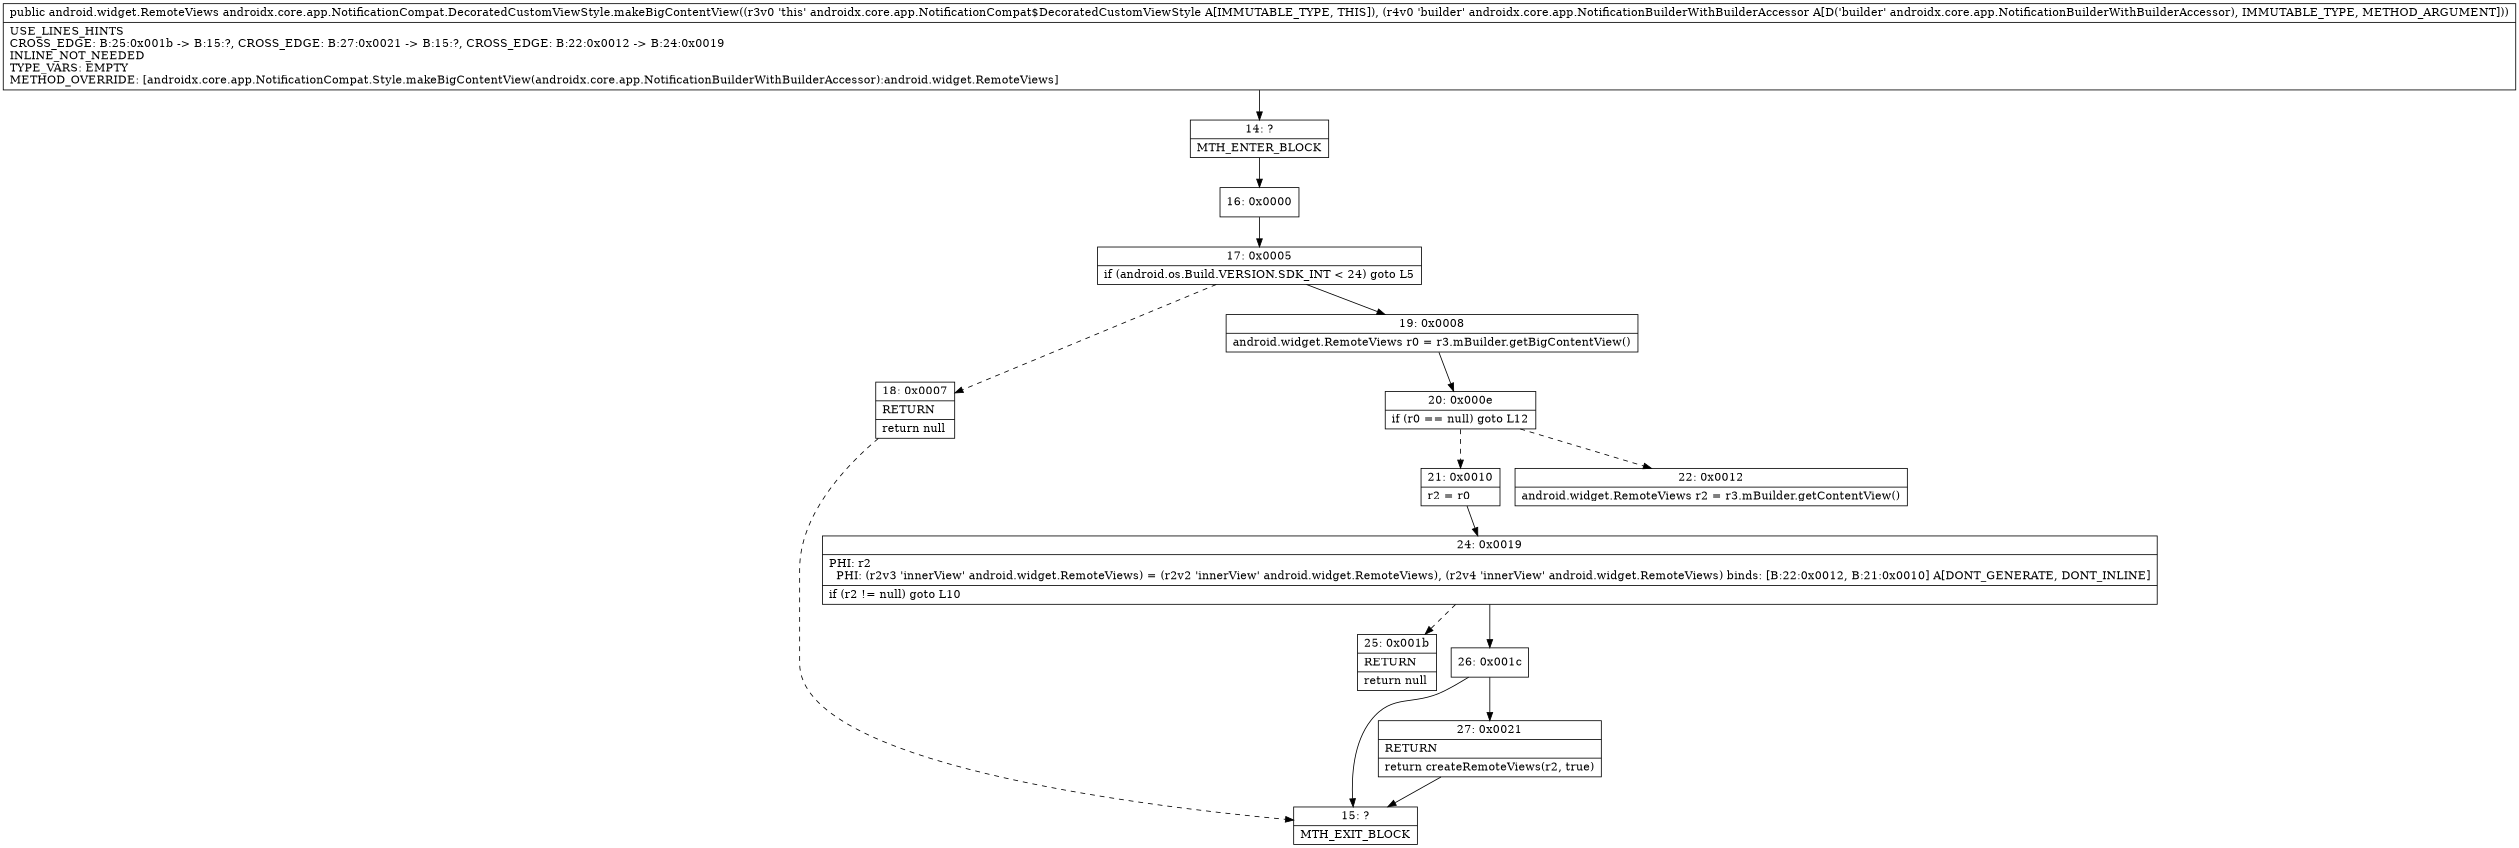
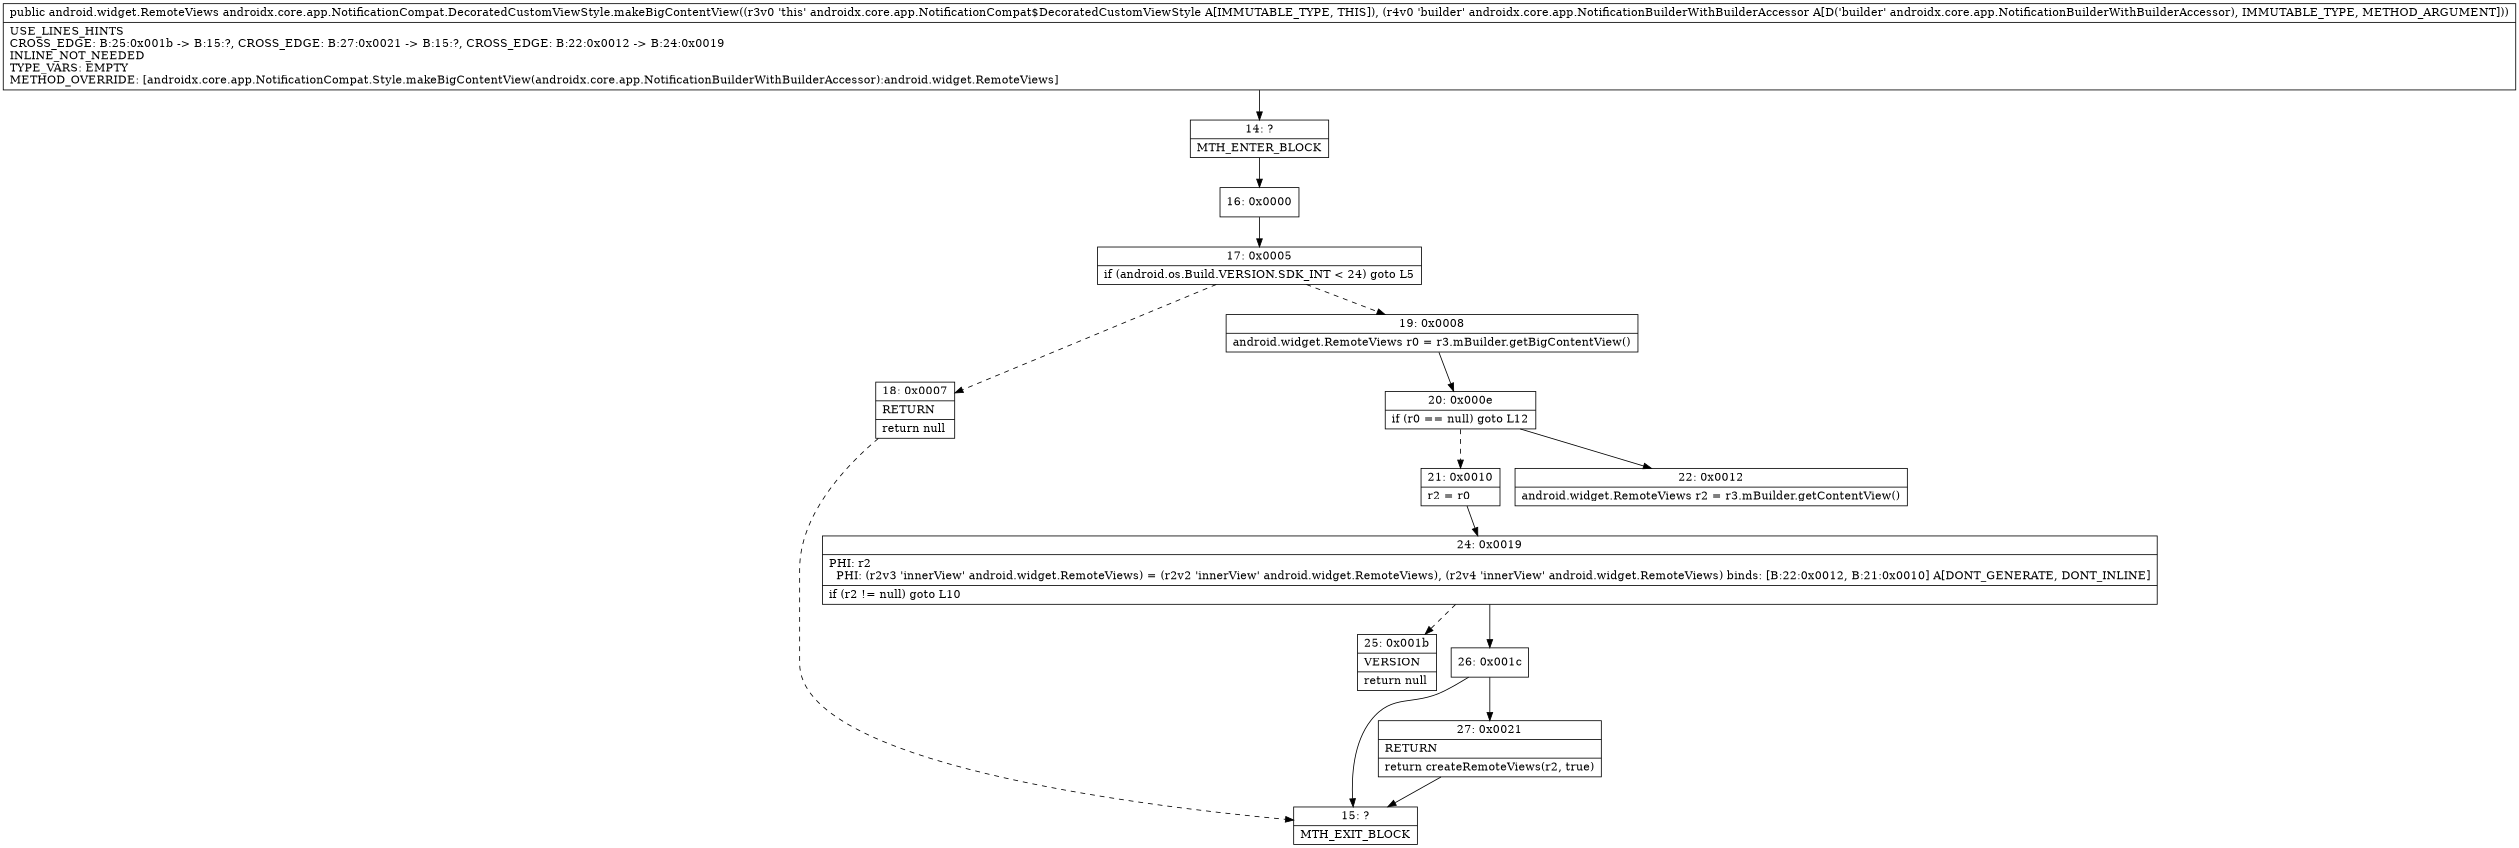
edge "17: 0x0005" -> "19: 0x0008": style solid -> dashed
edge "20: 0x000e" -> "22: 0x0012": style dashed -> solid
node "25: 0x001b": text "RETURN" -> "VERSION"
